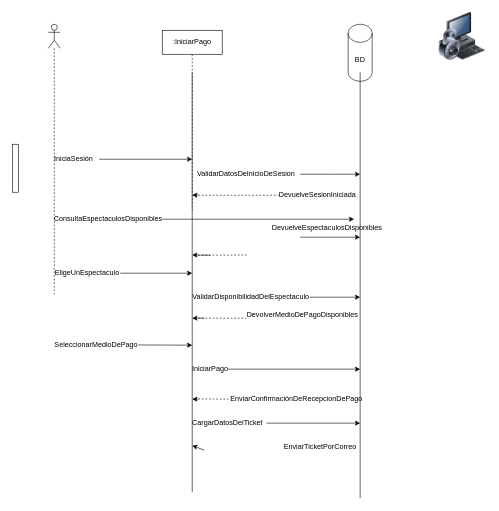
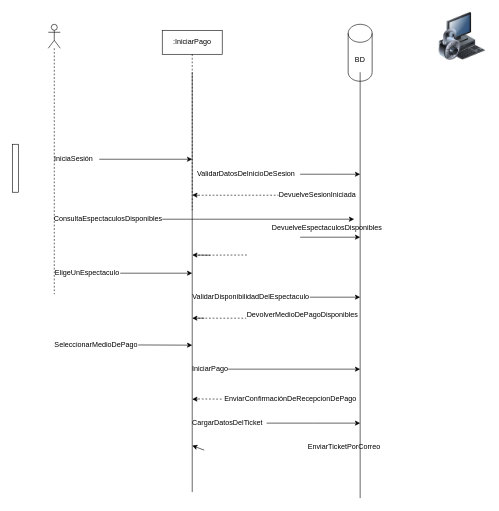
node "EnviarConfirmaciónDeRecepcionDePago": moved (297, 399) -> (291, 399)
node "EnviarTicketPorCorreo": moved (320, 447) -> (344, 447)
